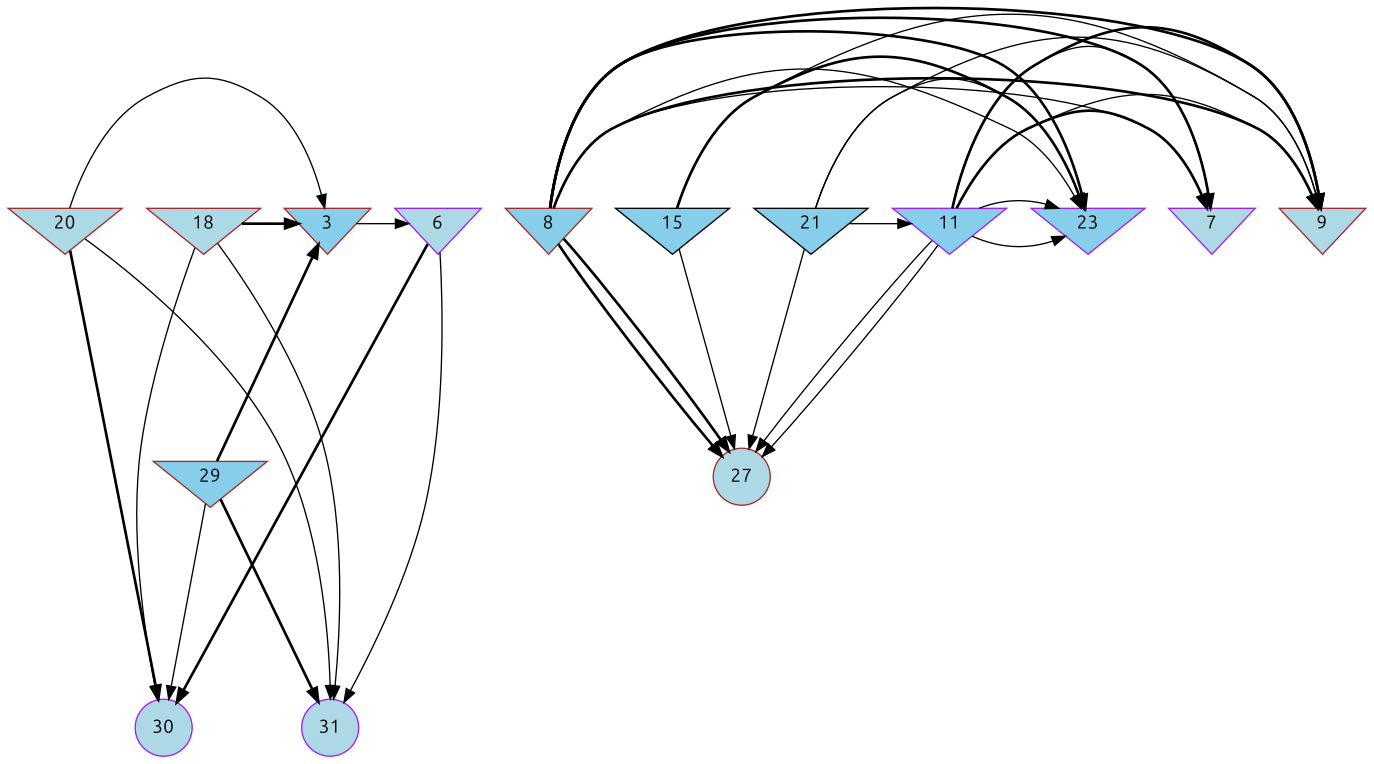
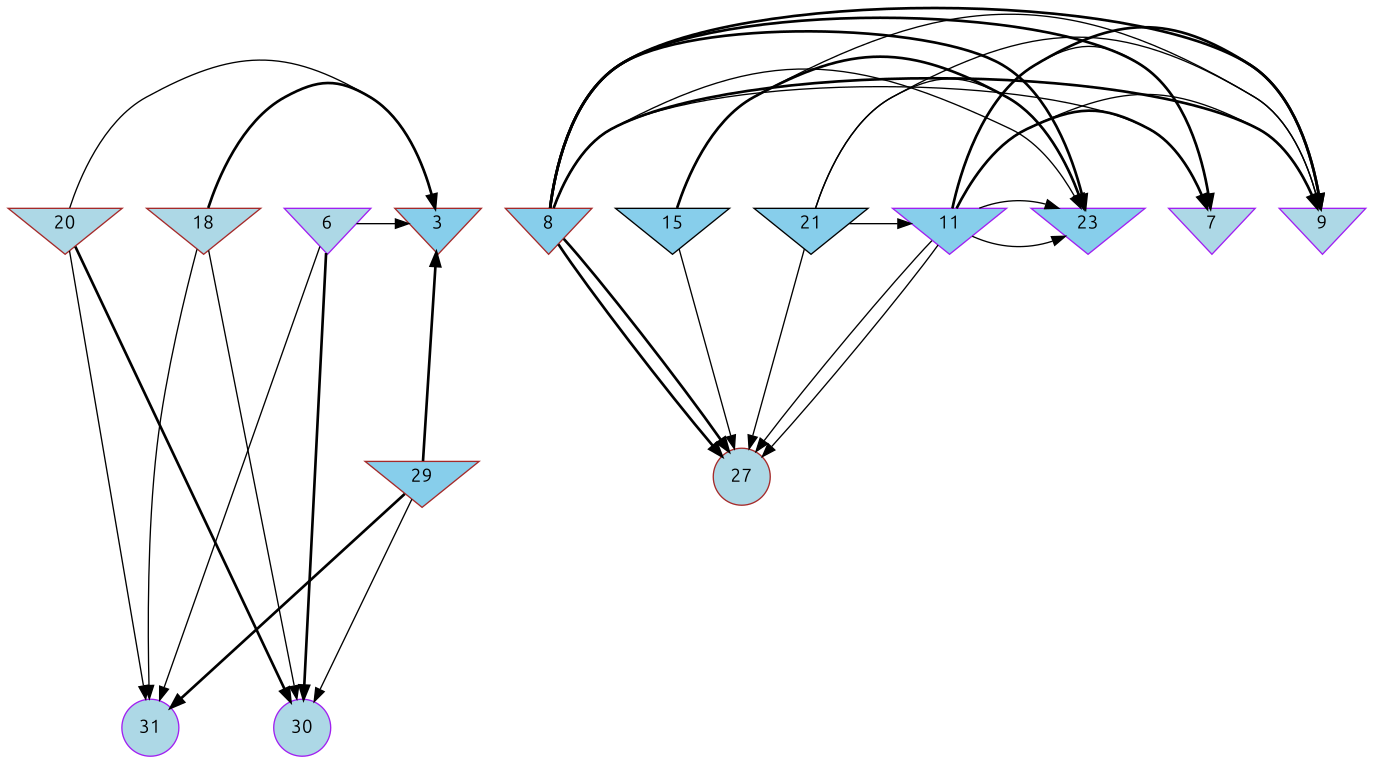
edge "3" -> "6": reversed
node "9": color brown -> purple
